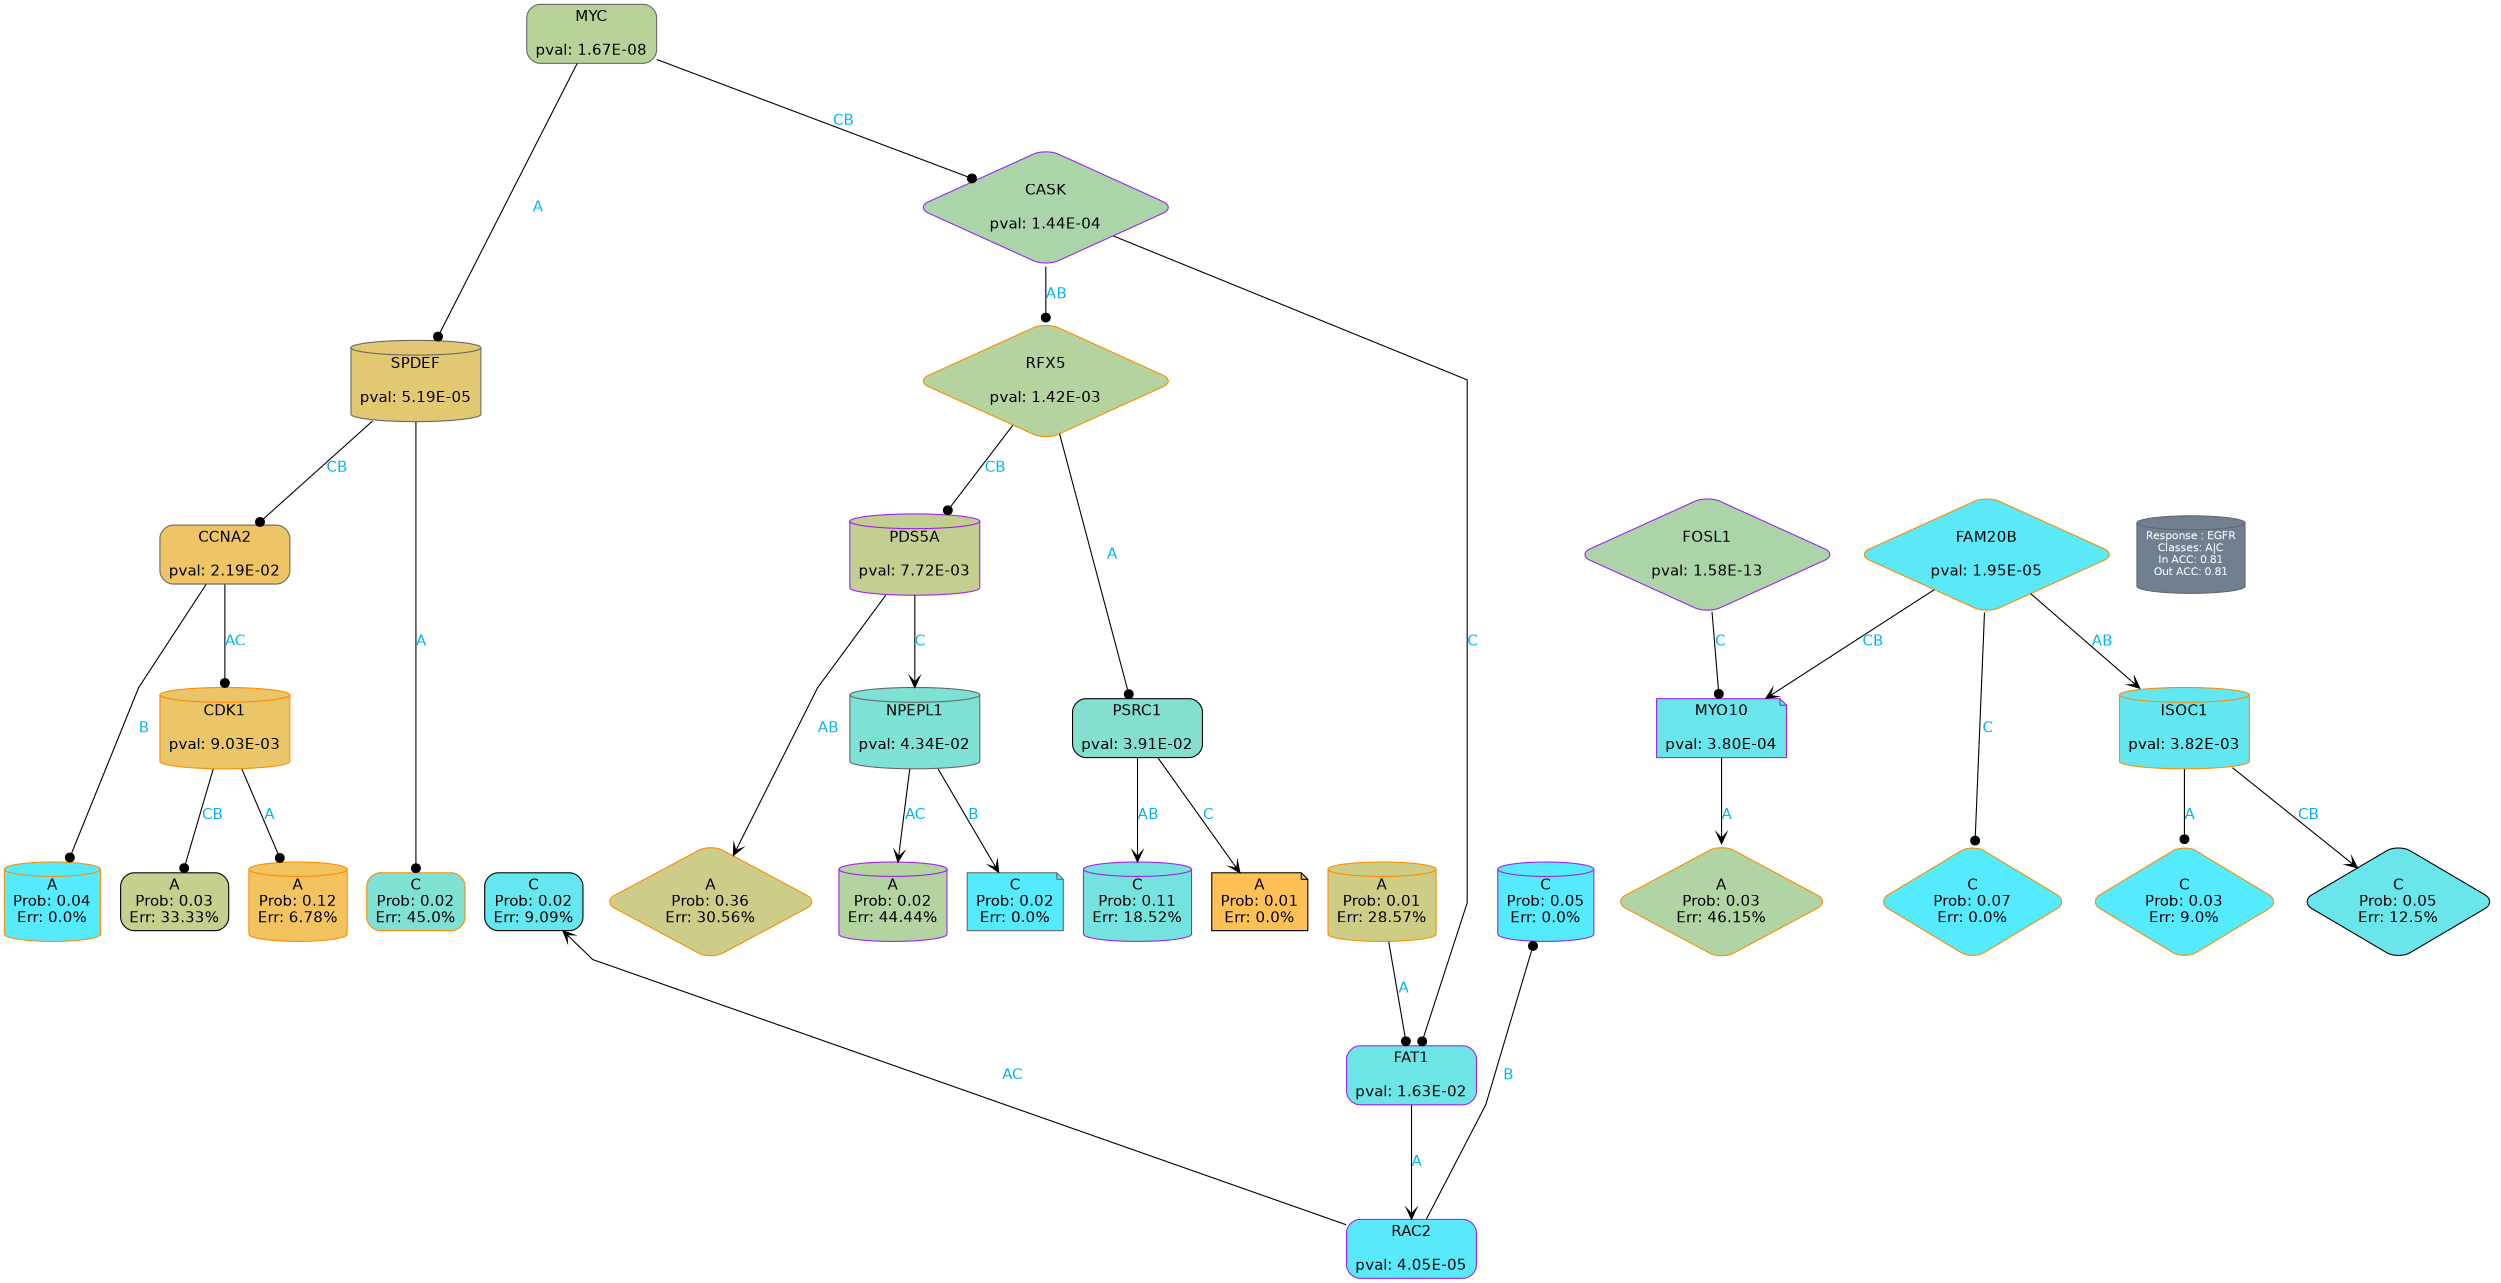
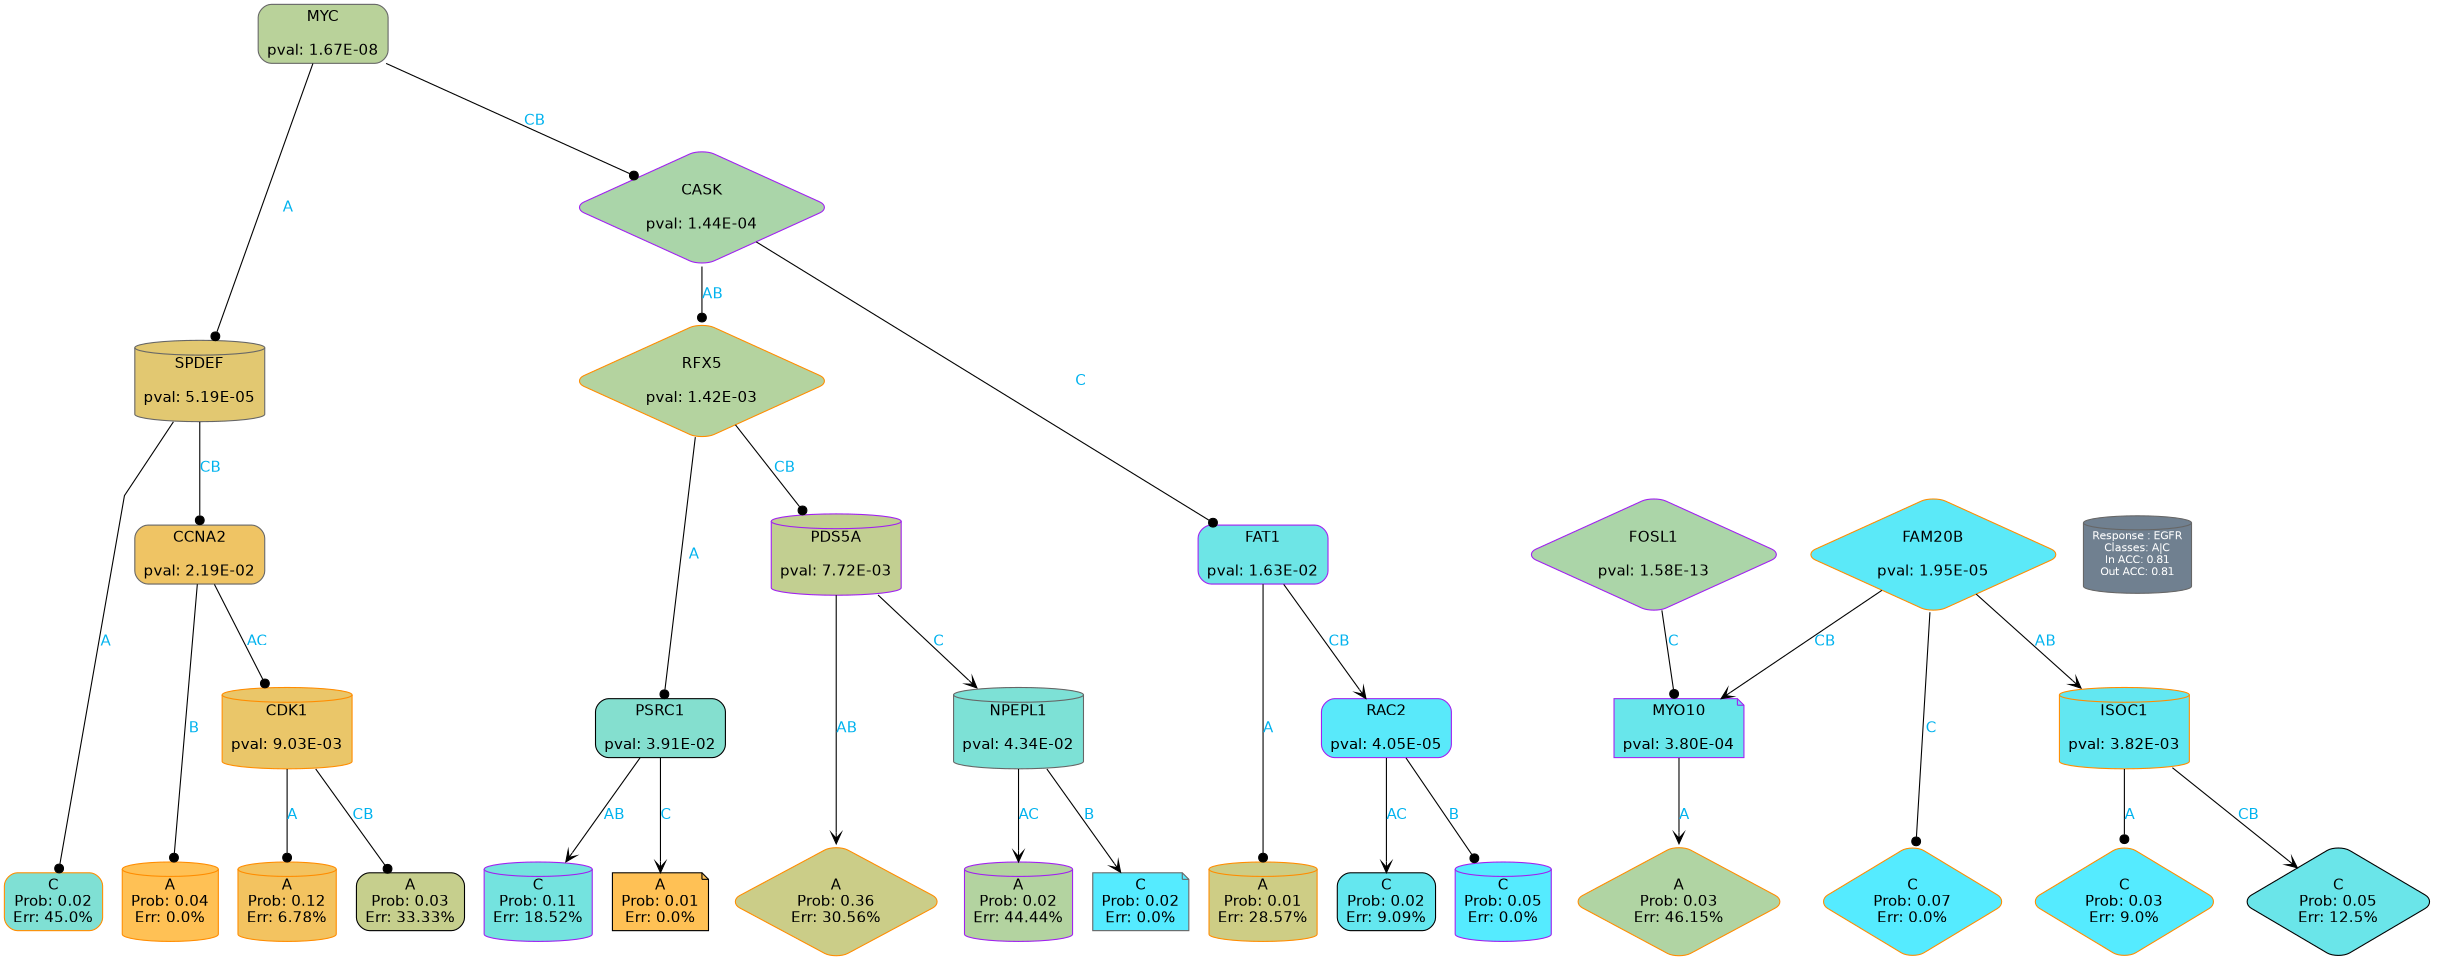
node "A Prob: 0.04 Err: 0.0%": fillcolor #55ebff -> #ffc155
edge "A Prob: 0.01 Err: 28.57%" -> "FAT1 pval: 1.63E-02": reversed
edge "FAT1 pval: 1.63E-02" -> "RAC2 pval: 4.05E-05": label "A" -> "CB"
